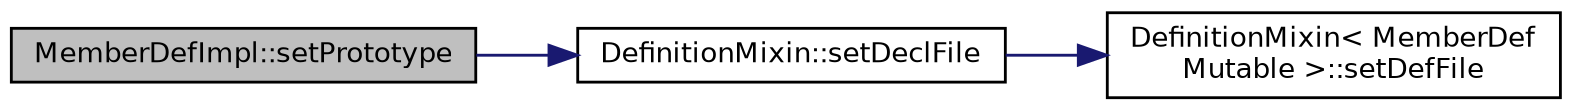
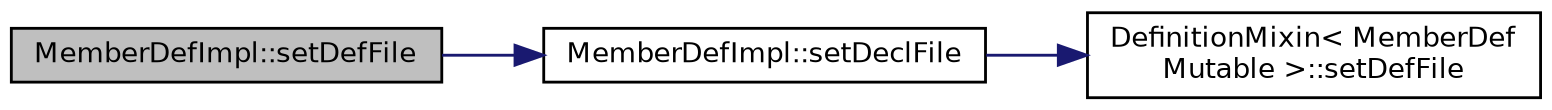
node "MemberDefImpl::setPrototype": label "MemberDefImpl::setPrototype" -> "MemberDefImpl::setDefFile"
node "DefinitionMixin::setDeclFile": label "DefinitionMixin::setDeclFile" -> "MemberDefImpl::setDeclFile"
